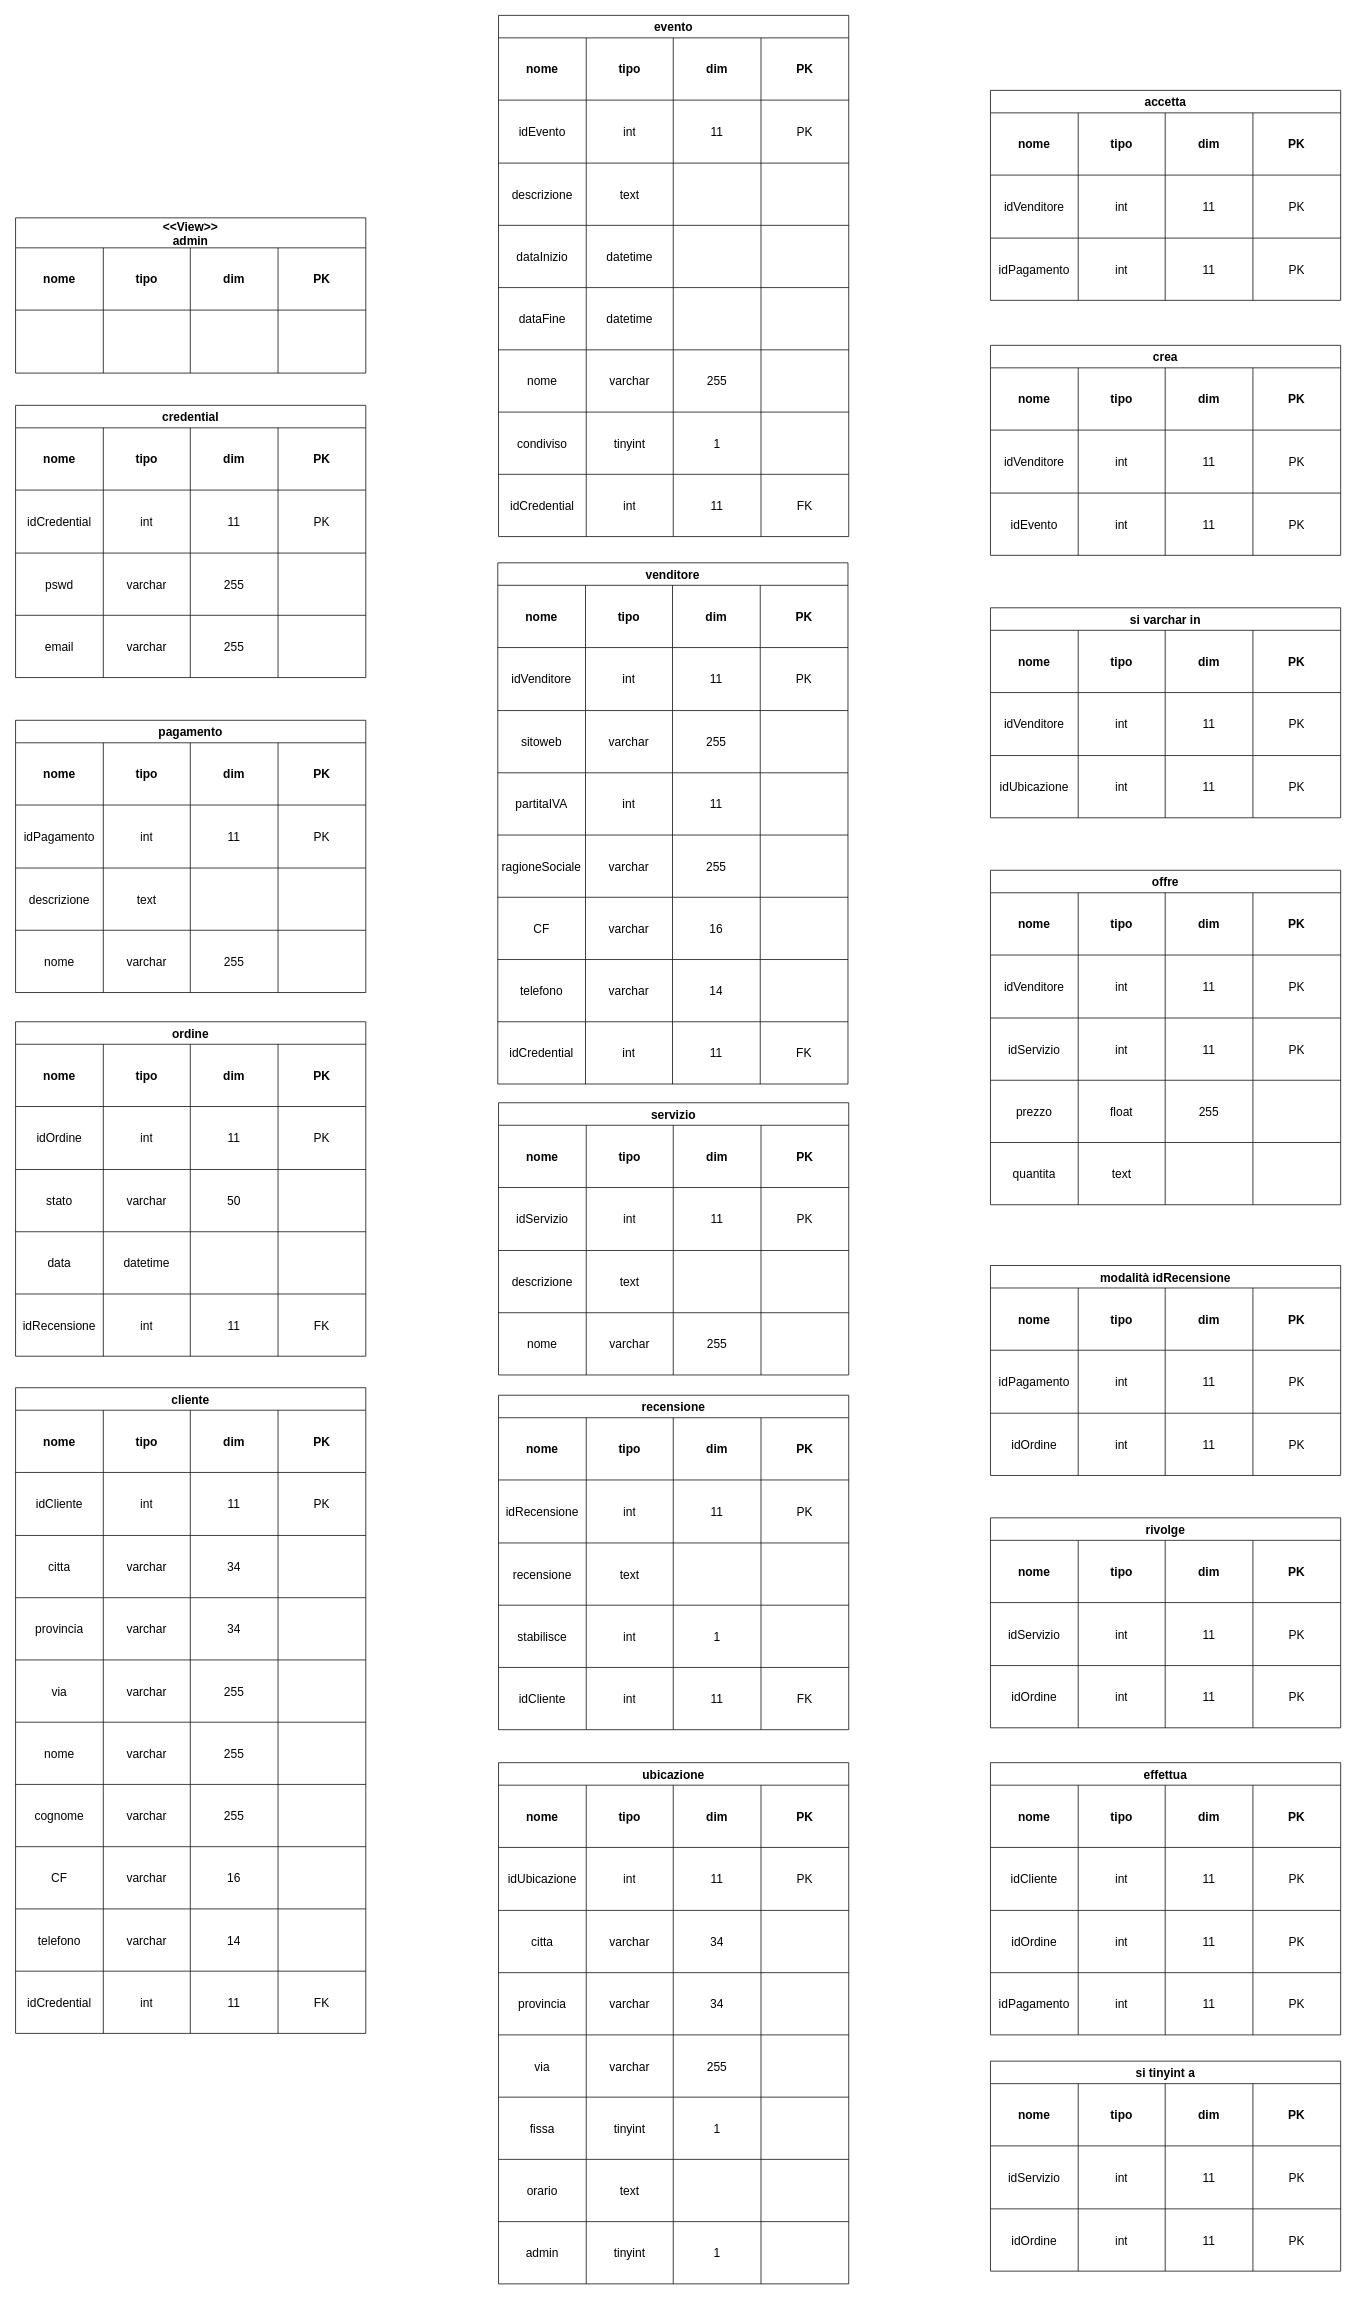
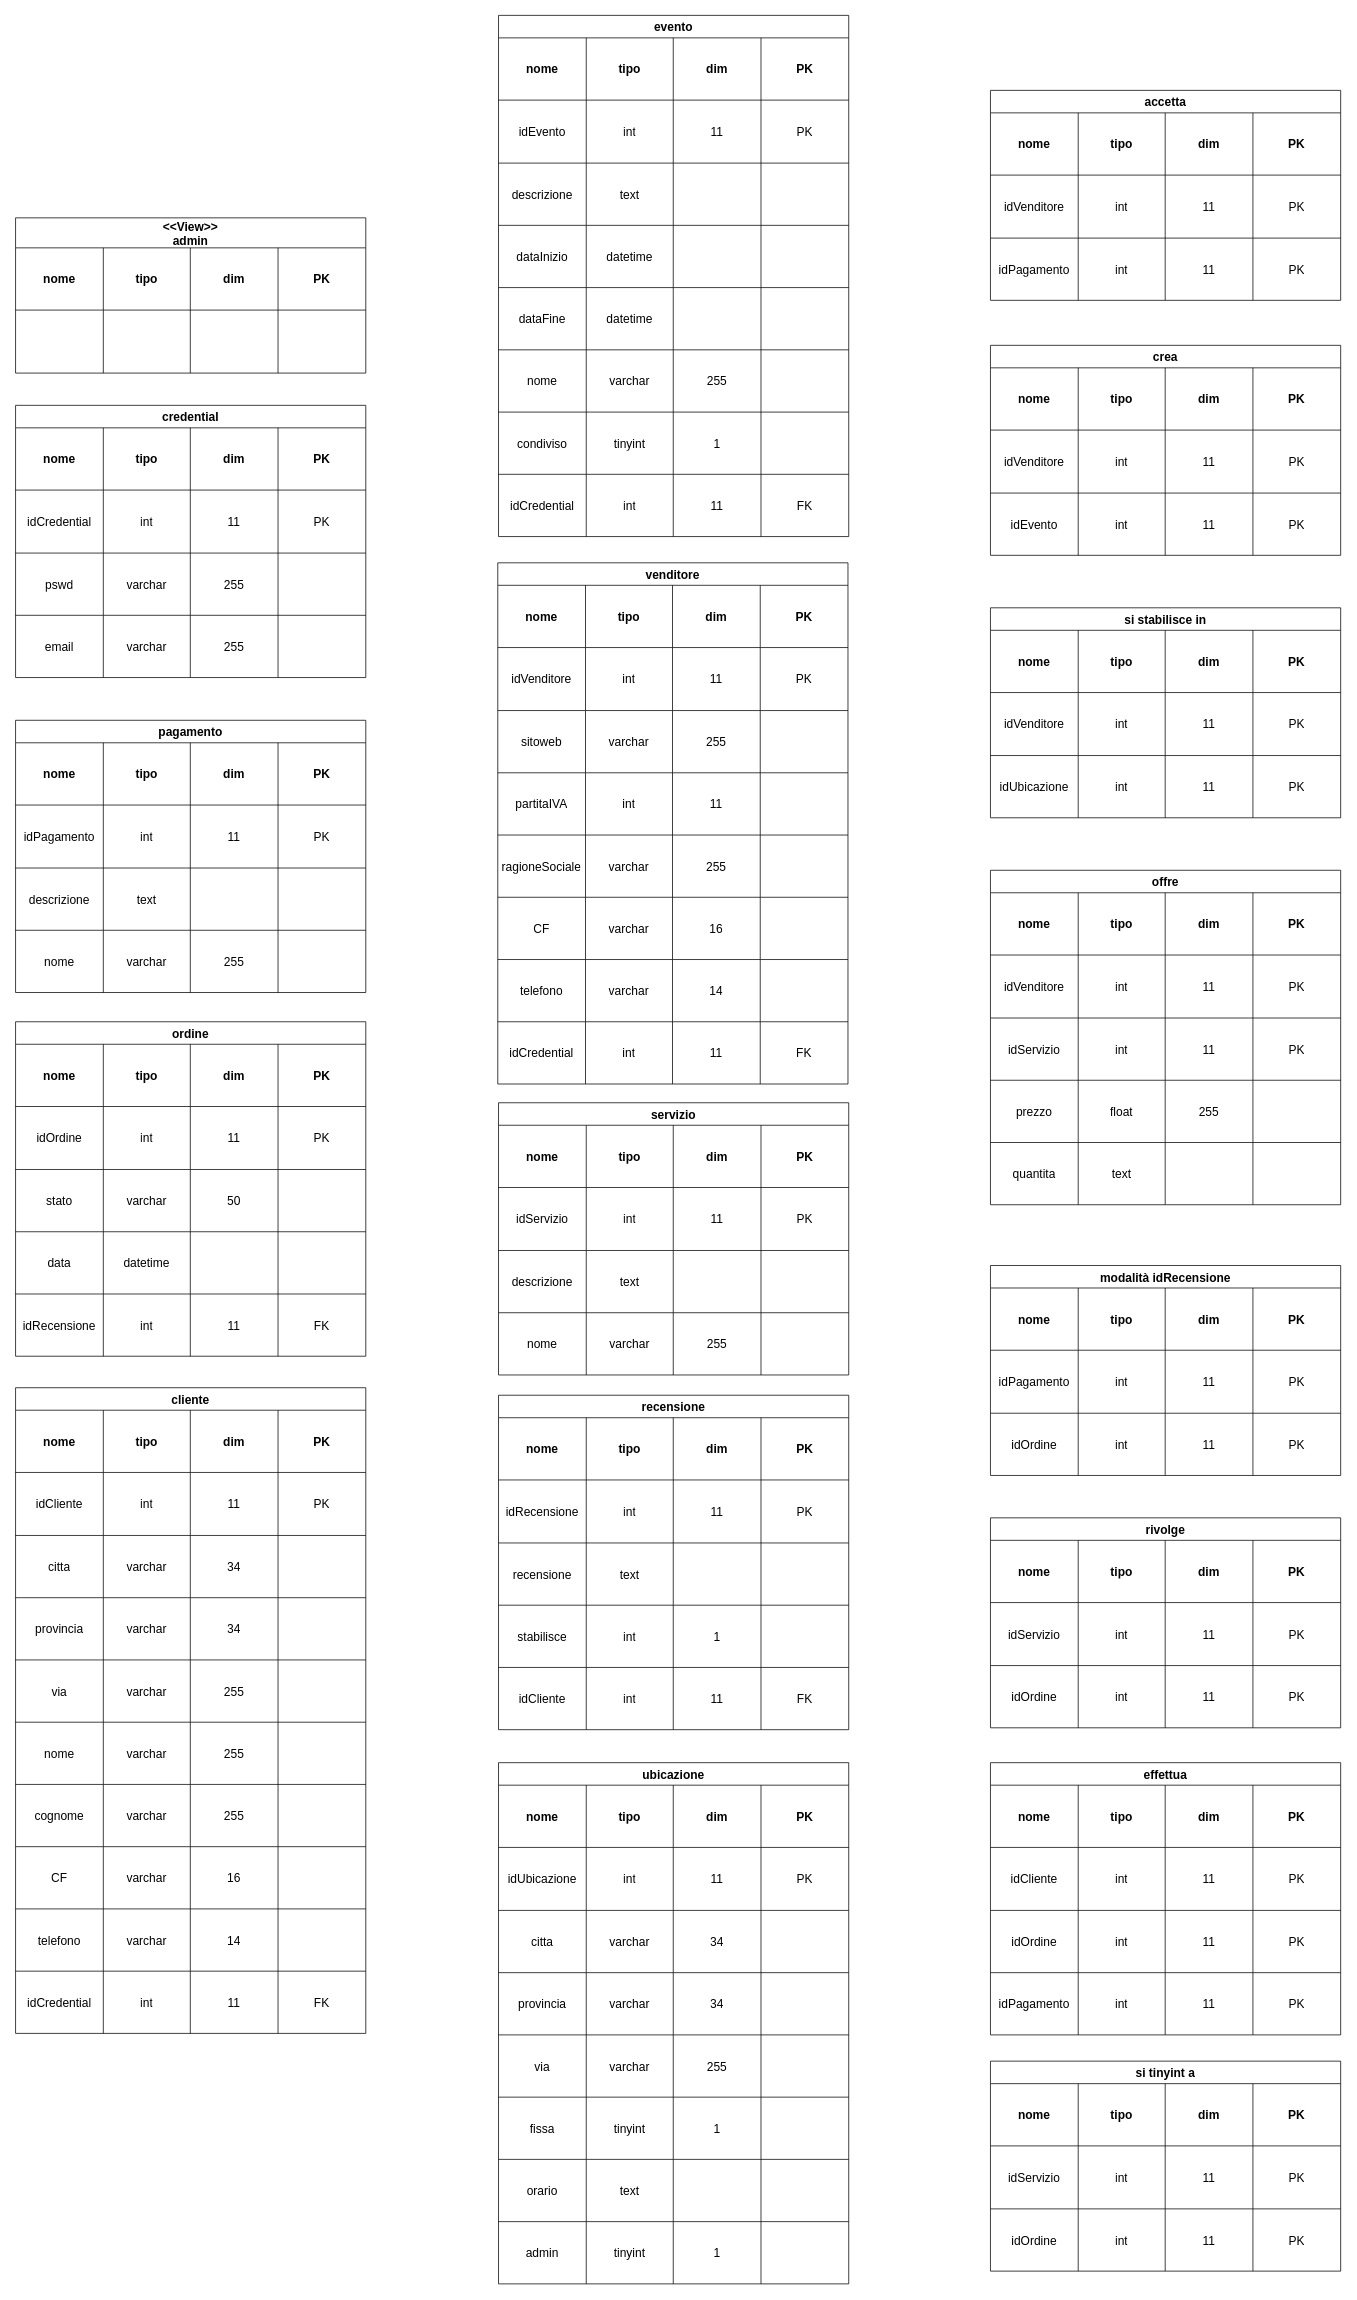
node "si varchar in": label "si varchar in" -> "si stabilisce in"
